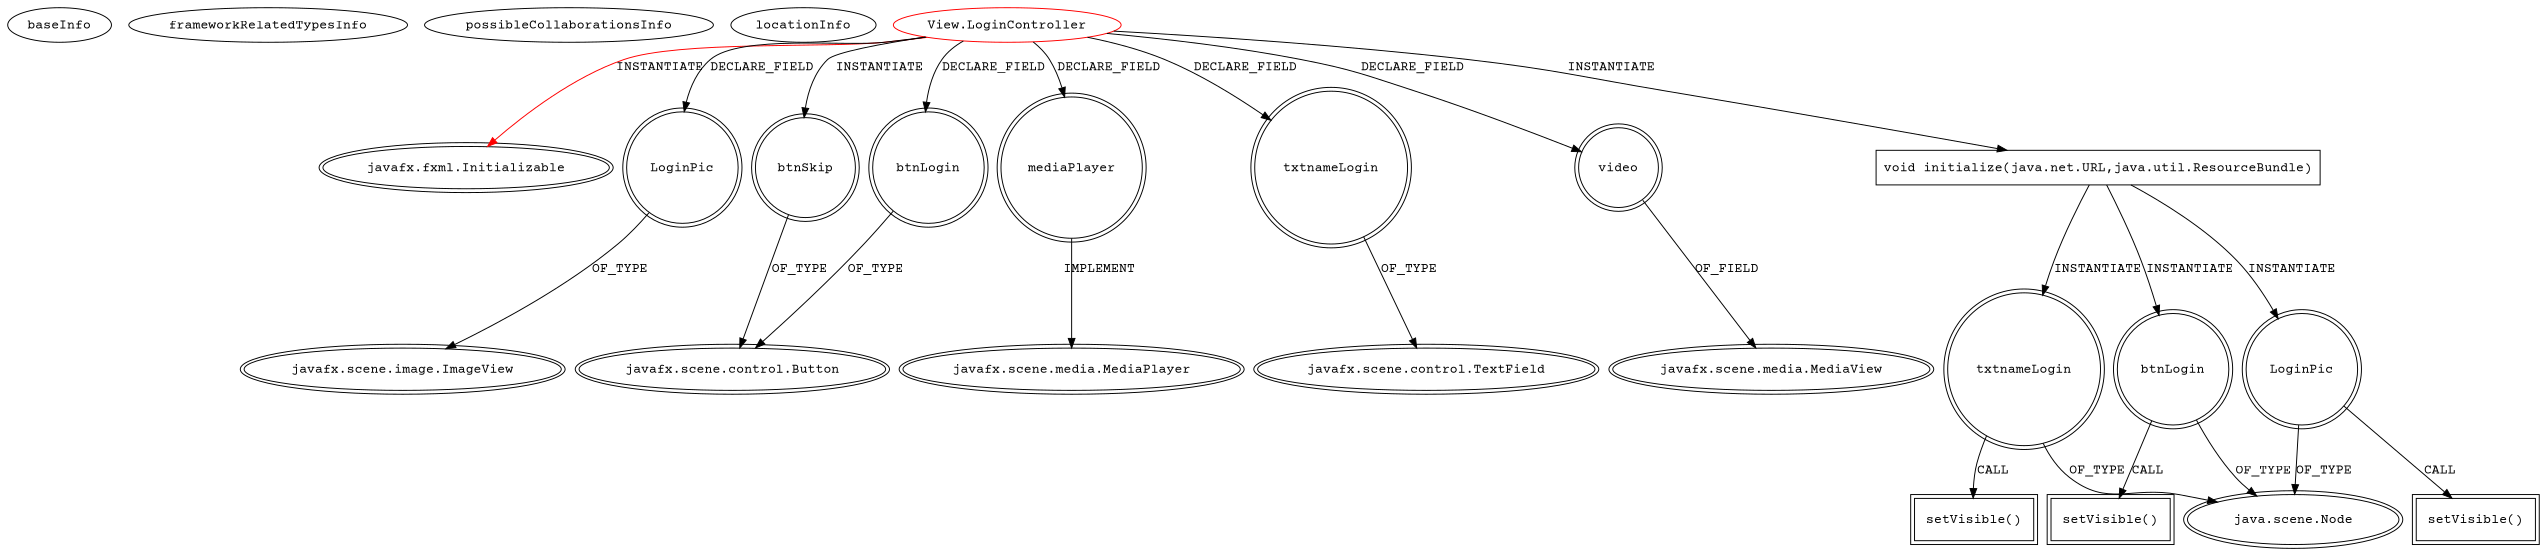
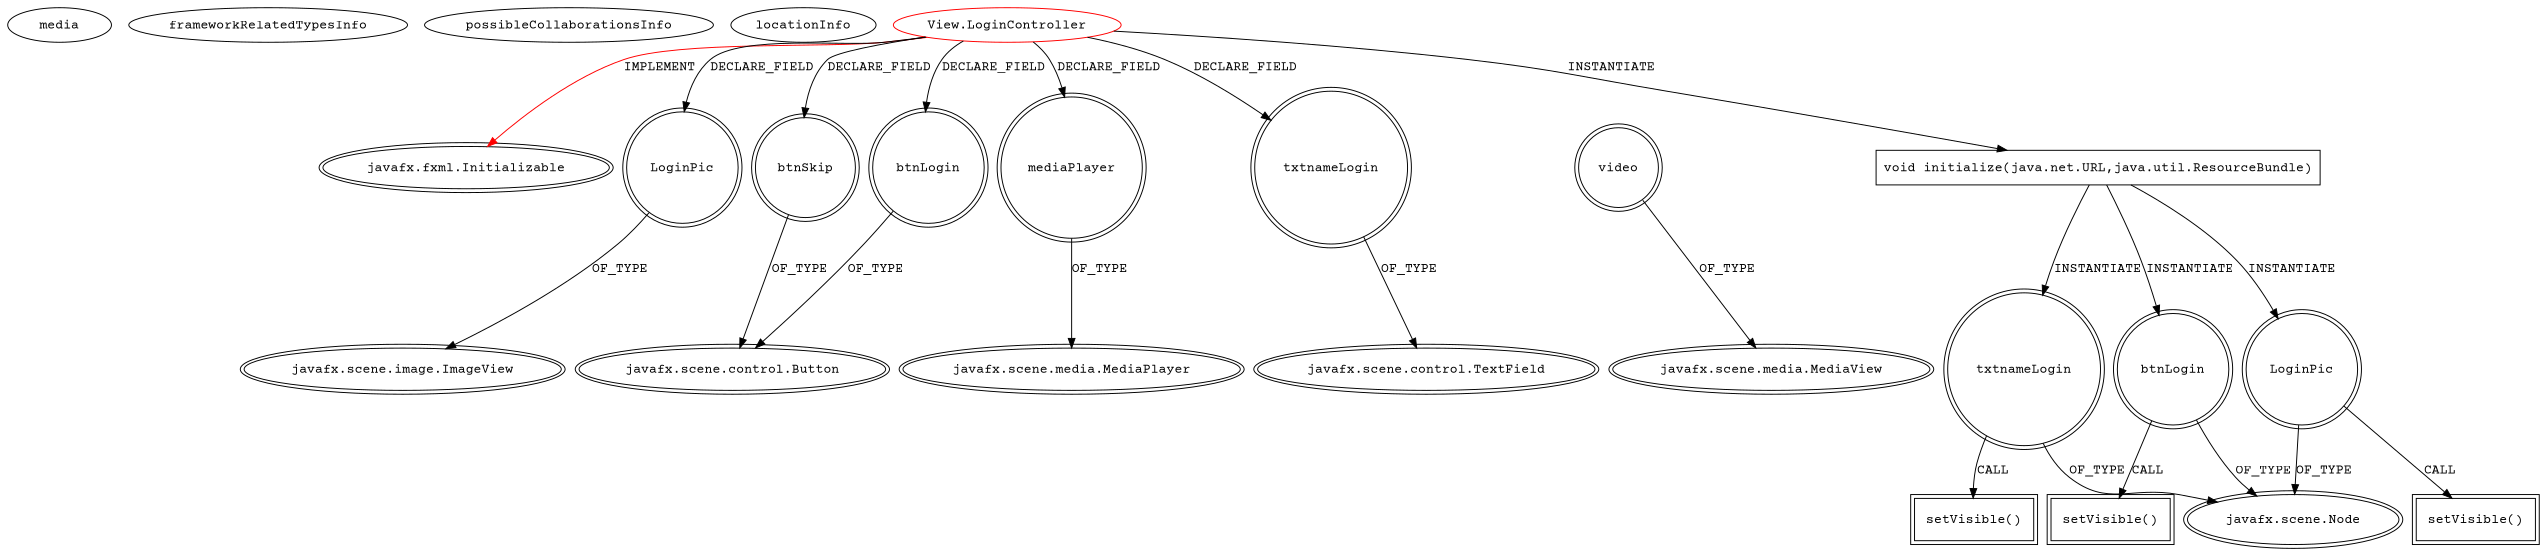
node "baseInfo": label "baseInfo" -> "media"
edge "View.LoginController" -> "javafx.fxml.Initializable": label "INSTANTIATE" -> "IMPLEMENT"
edge "View.LoginController" -> "btnSkip": label "INSTANTIATE" -> "DECLARE_FIELD"
edge "View.LoginController" -> "video": removed, label "DECLARE_FIELD"
edge "mediaPlayer" -> "javafx.scene.media.MediaPlayer": label "IMPLEMENT" -> "OF_TYPE"
edge "video" -> "javafx.scene.media.MediaView": label "OF_FIELD" -> "OF_TYPE"
node "java.scene.Node": label "java.scene.Node" -> "javafx.scene.Node"
